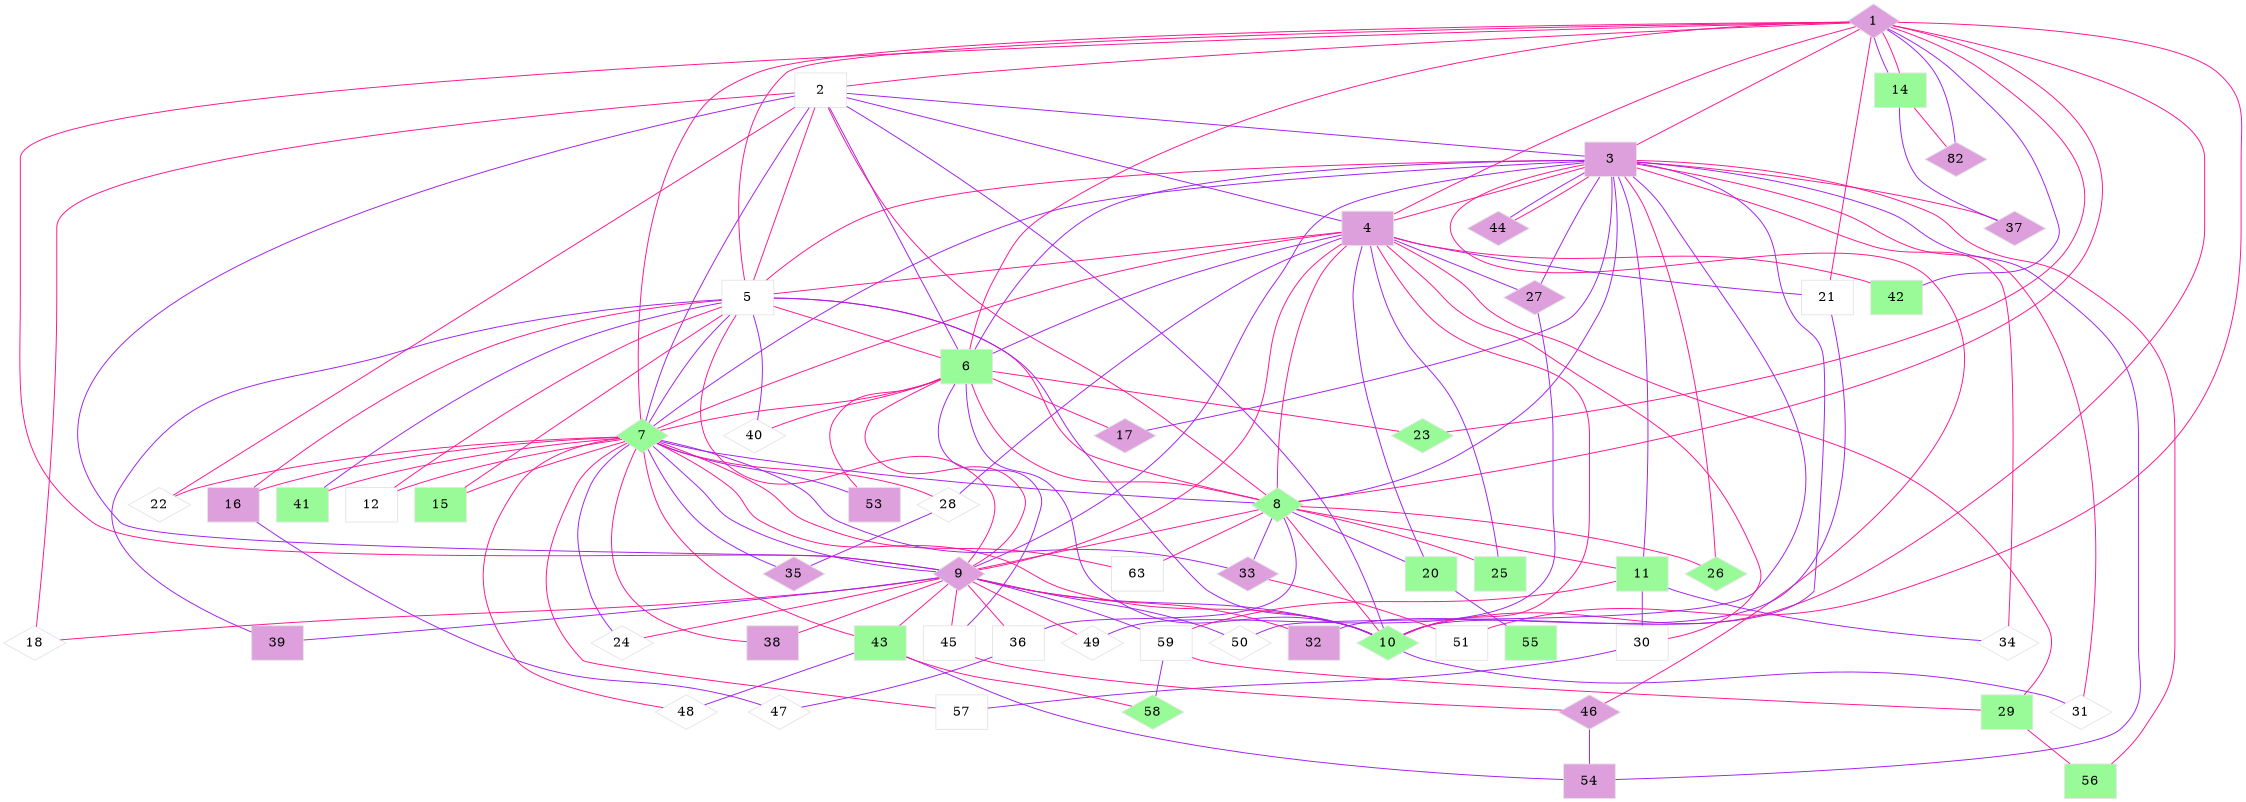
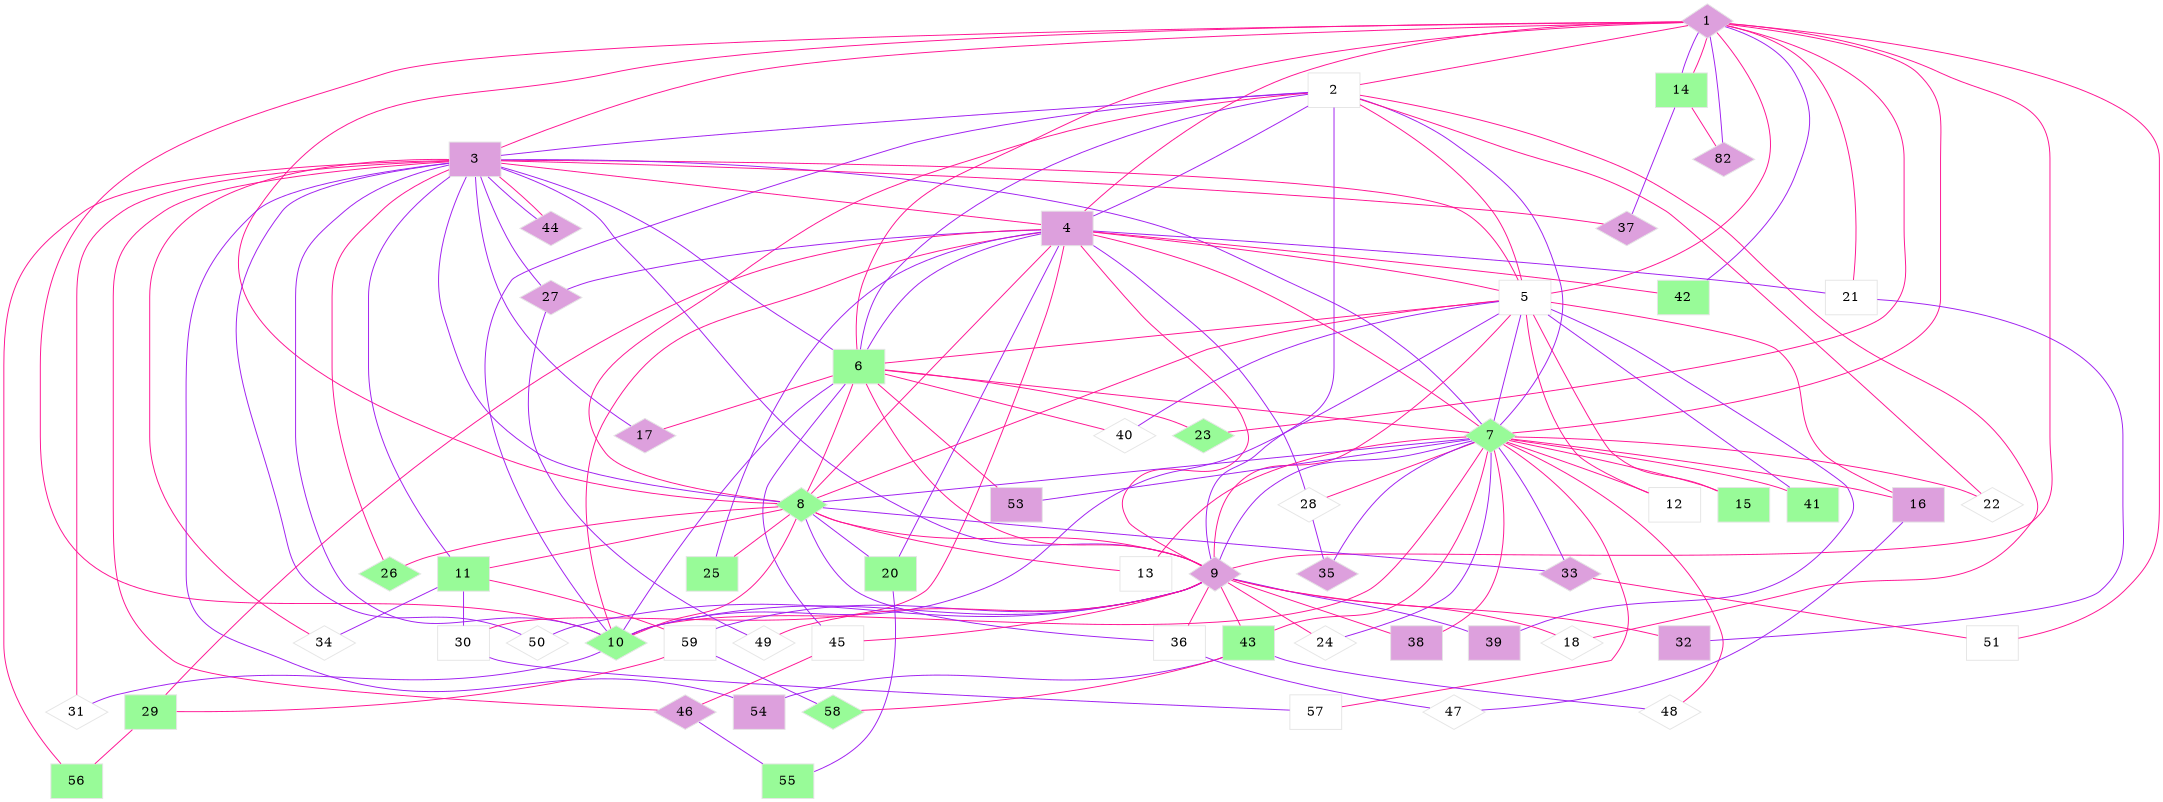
node "63": label "63" -> "13"
edge "46" -- "54": now "46" -- "55"
